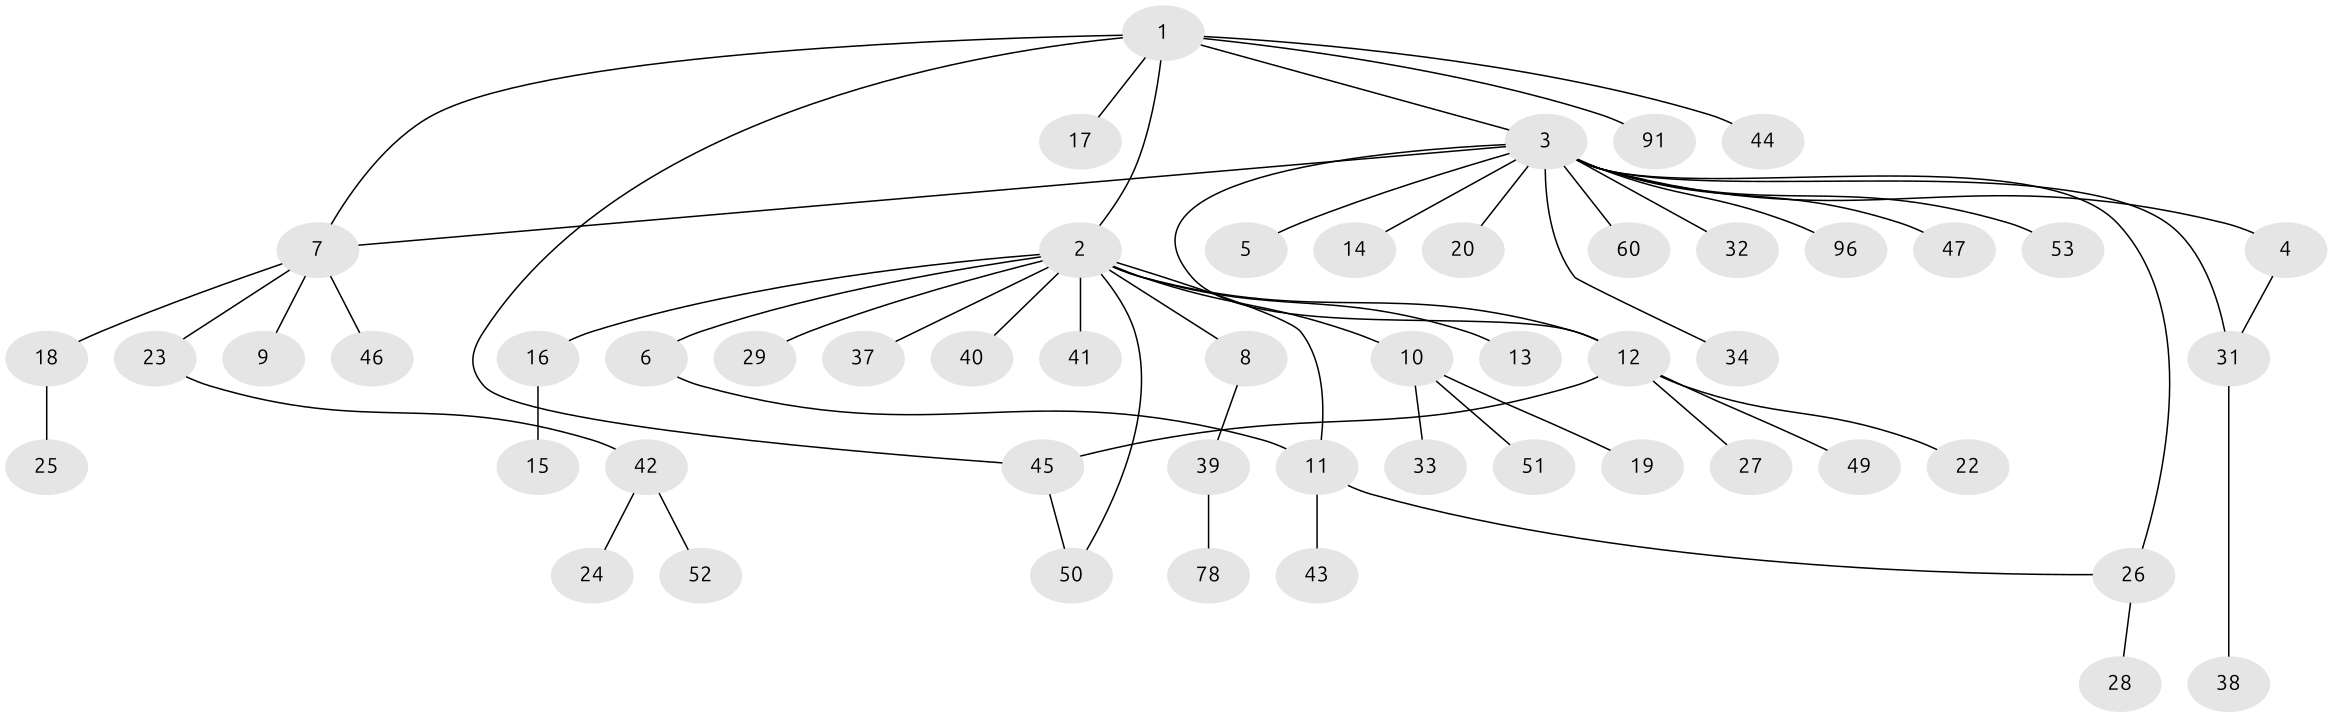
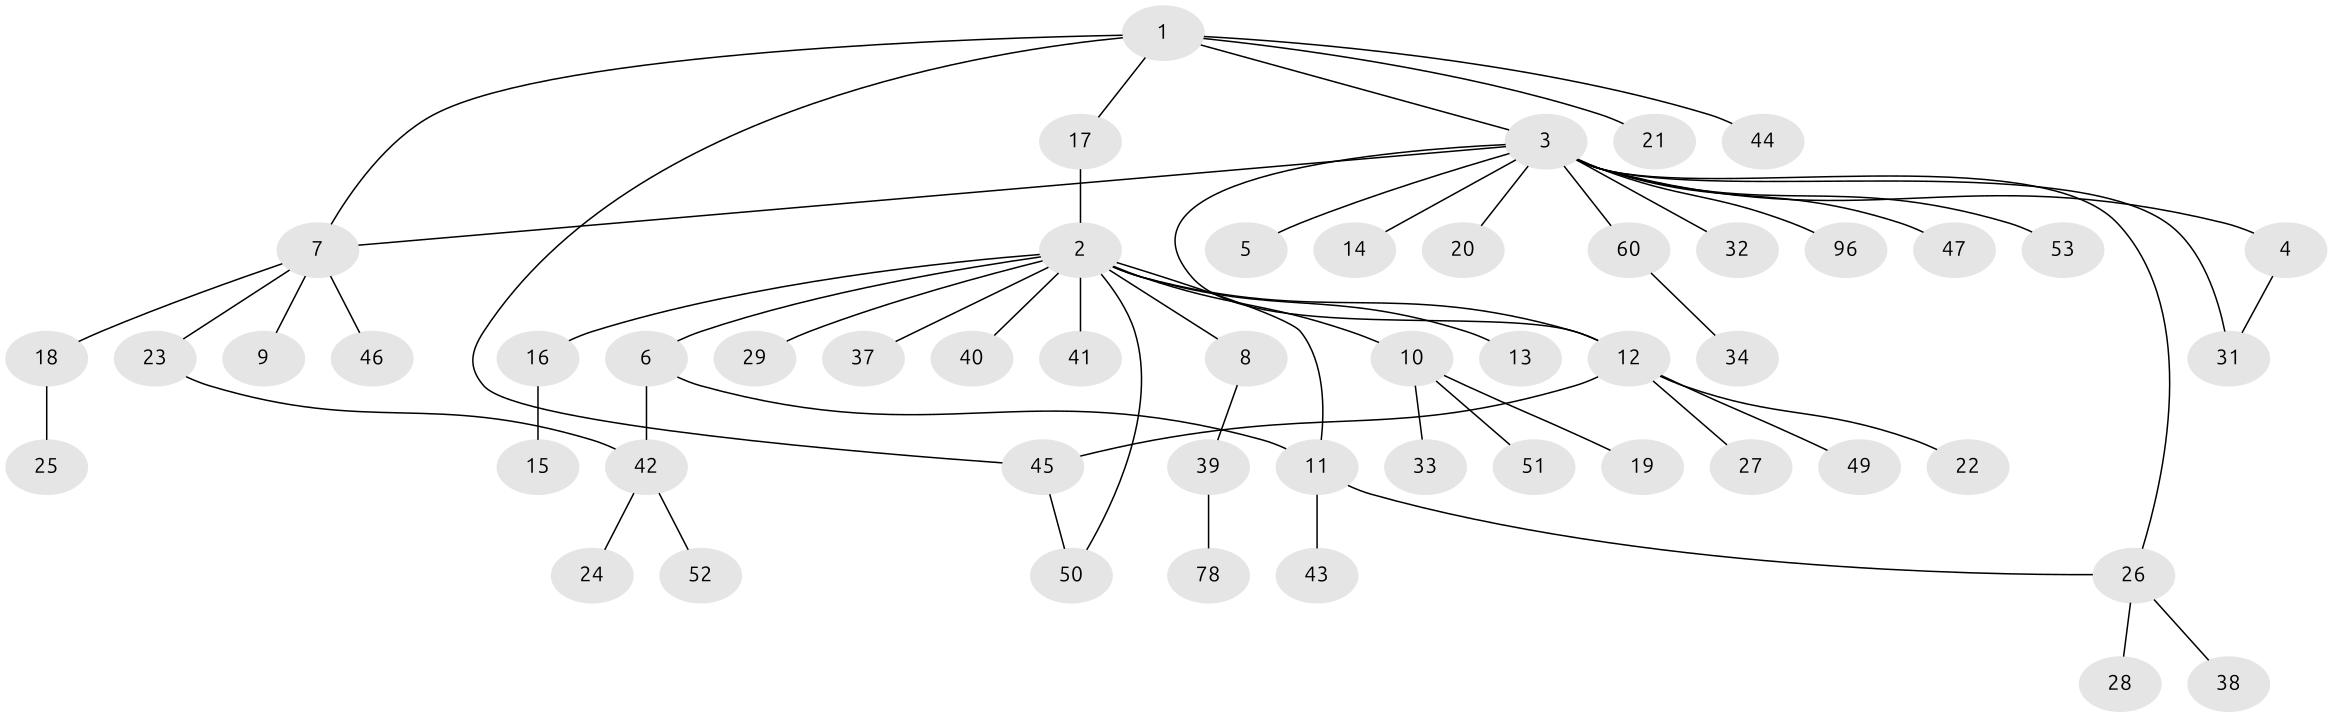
node "91": label "91" -> "21"
edge "1" -- "2": now "17" -- "2"
edge "3" -- "34": now "60" -- "34"
edge "6" -- "42": added
edge "31" -- "38": now "26" -- "38"
